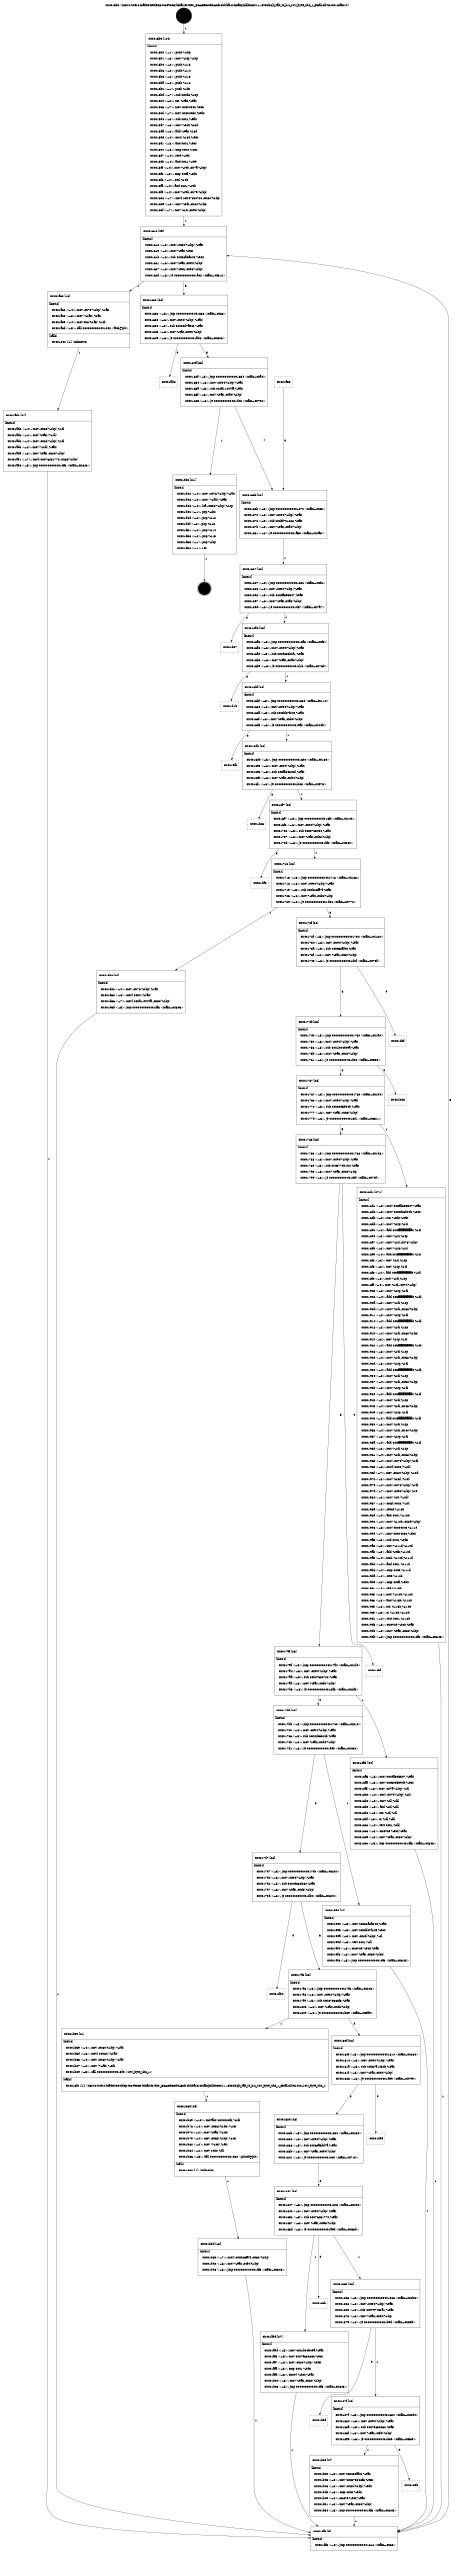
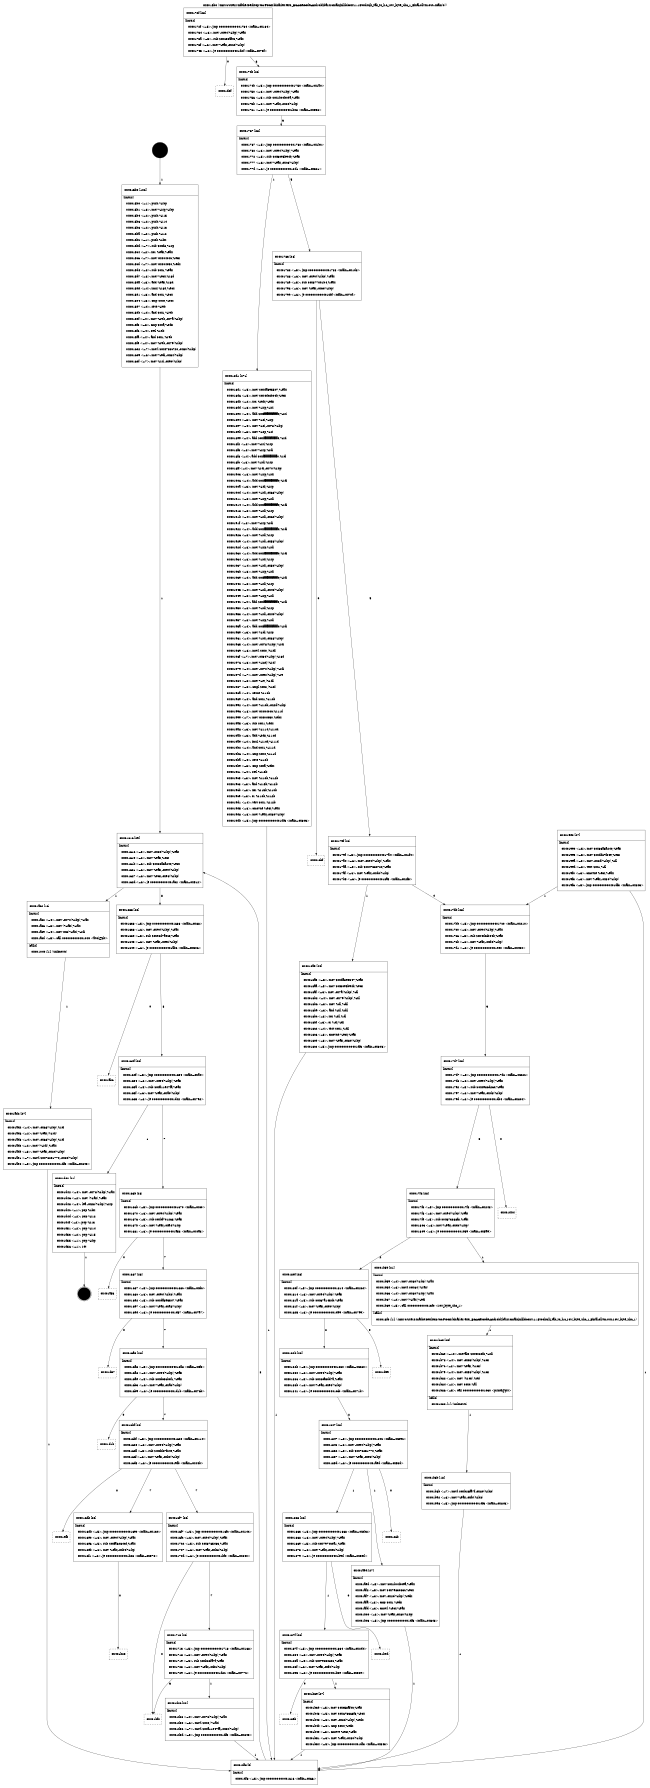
edge "0x401a53" -> "0x40166b [28]": reversed
edge "0x4016db [28]" -> "0x4016f7 [28]": now "0x4016bf [28]" -> "0x4016f7 [28]"
edge "0x401713 [28]" -> "0x40172f [28]": now "0x401713 [28]" -> "0x401bf0"
node "0x401b08": removed
edge "0x4017bb [28]" -> "0x4019e0 [27]": reversed
